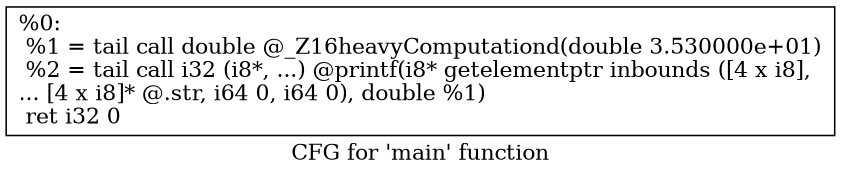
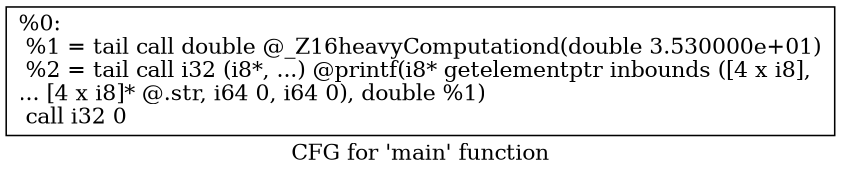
node "%0:": text "ret i32 0" -> "call i32 0"
